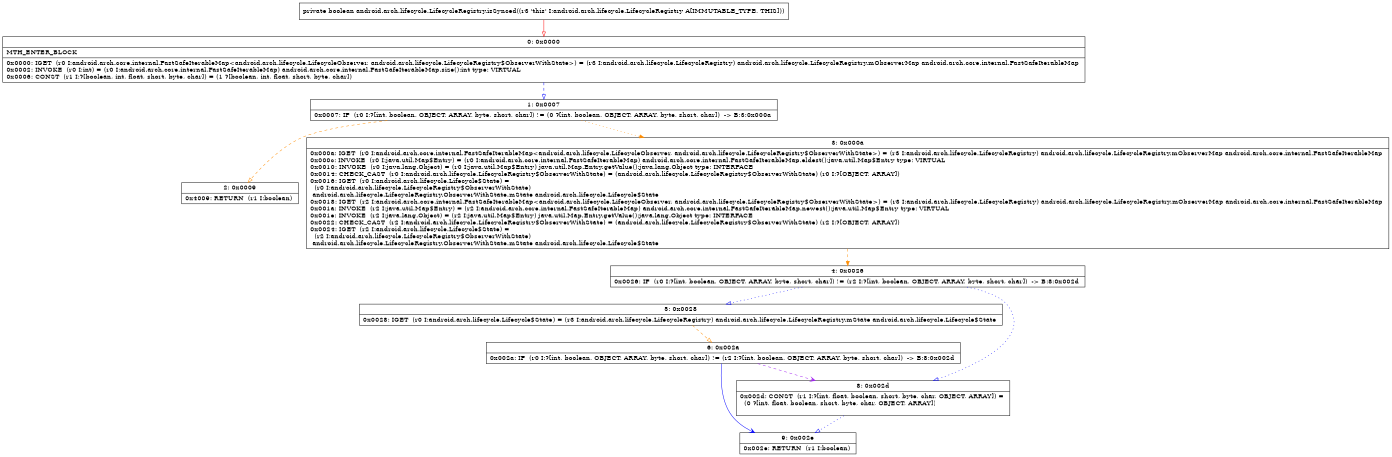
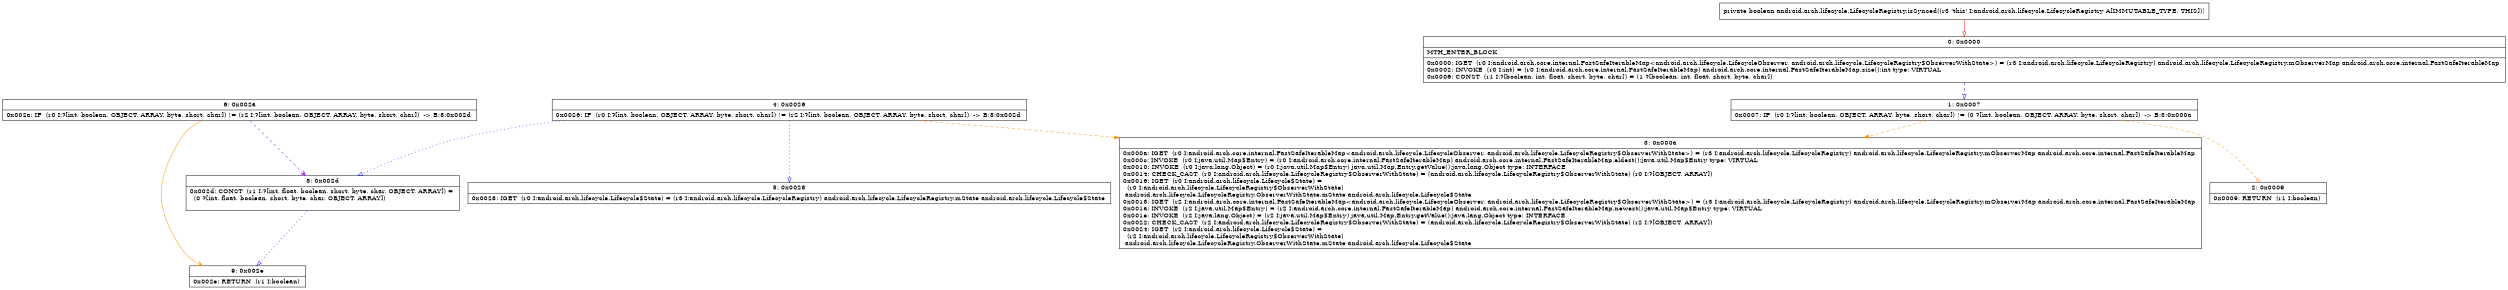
edge "1: 0x0007" -> "3: 0x000a": style dotted -> dashed
node "2: 0x0009": text "0x4009: RETURN  (r1 I:boolean)" -> "0x0009: RETURN  (r1 I:boolean)"
edge "3: 0x000a" -> "4: 0x0026": reversed
edge "5: 0x0028" -> "6: 0x002a": removed
edge "6: 0x002a" -> "9: 0x002e": color blue -> darkorange
